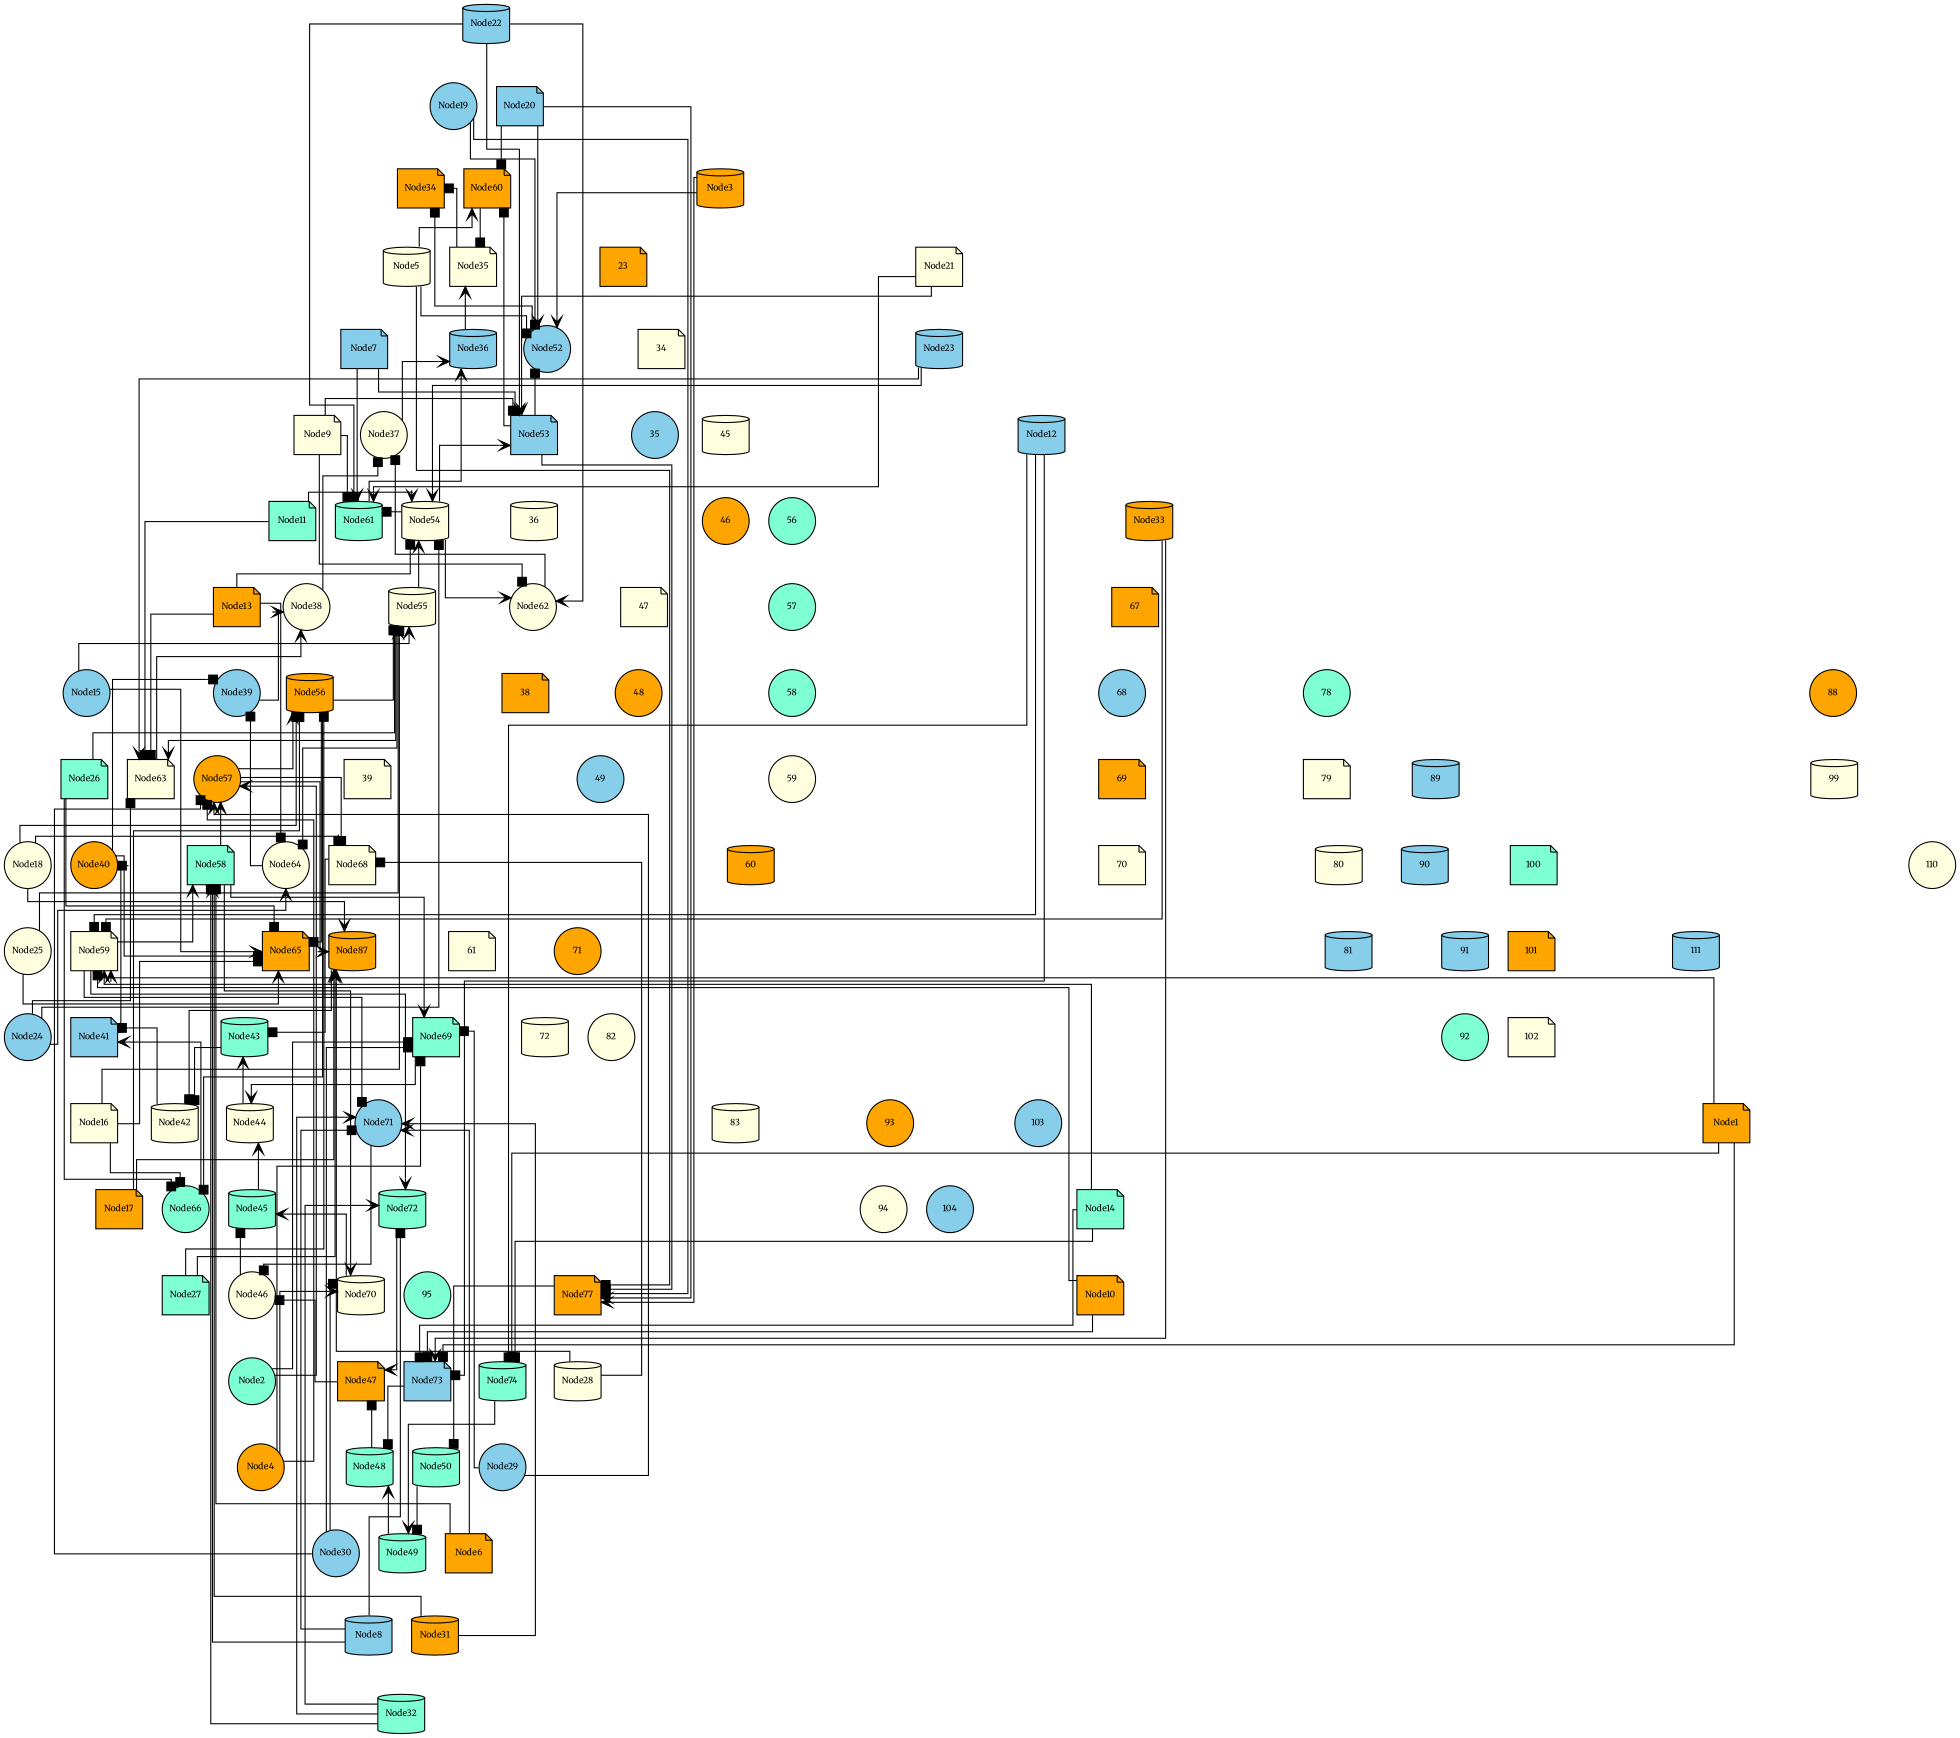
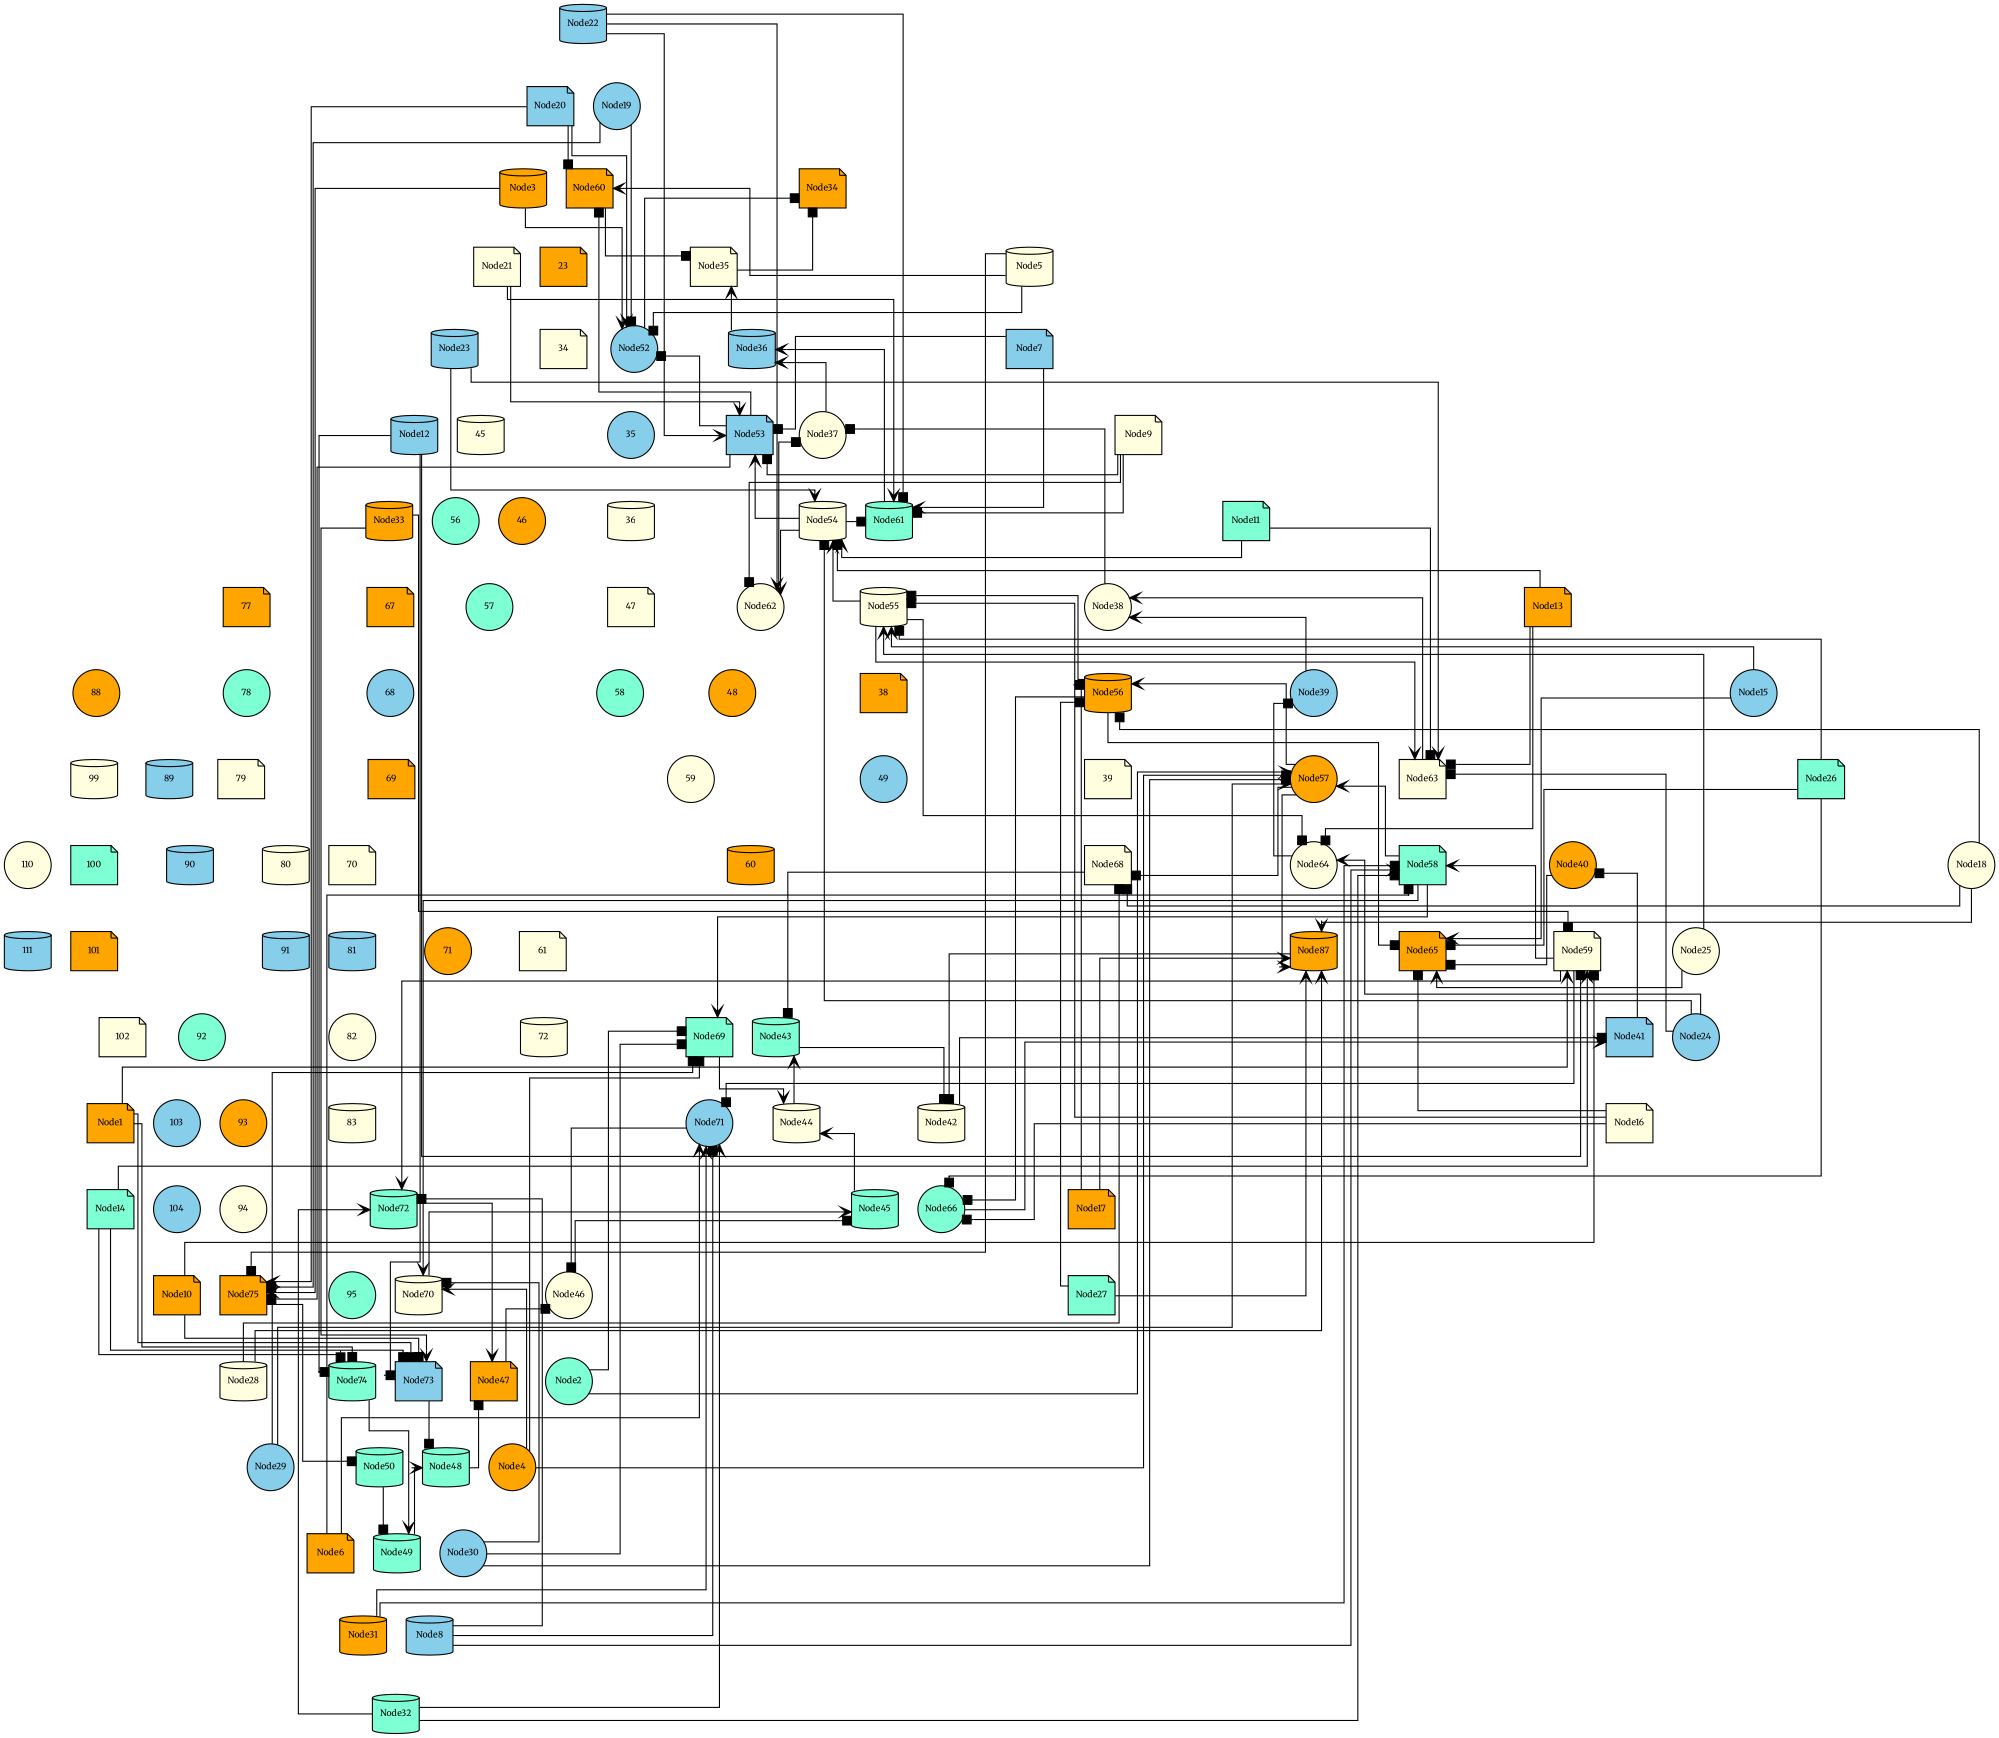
node "77": added
edge "Node40" -> "Node39": removed
node "Node77": label "Node77" -> "Node75"
